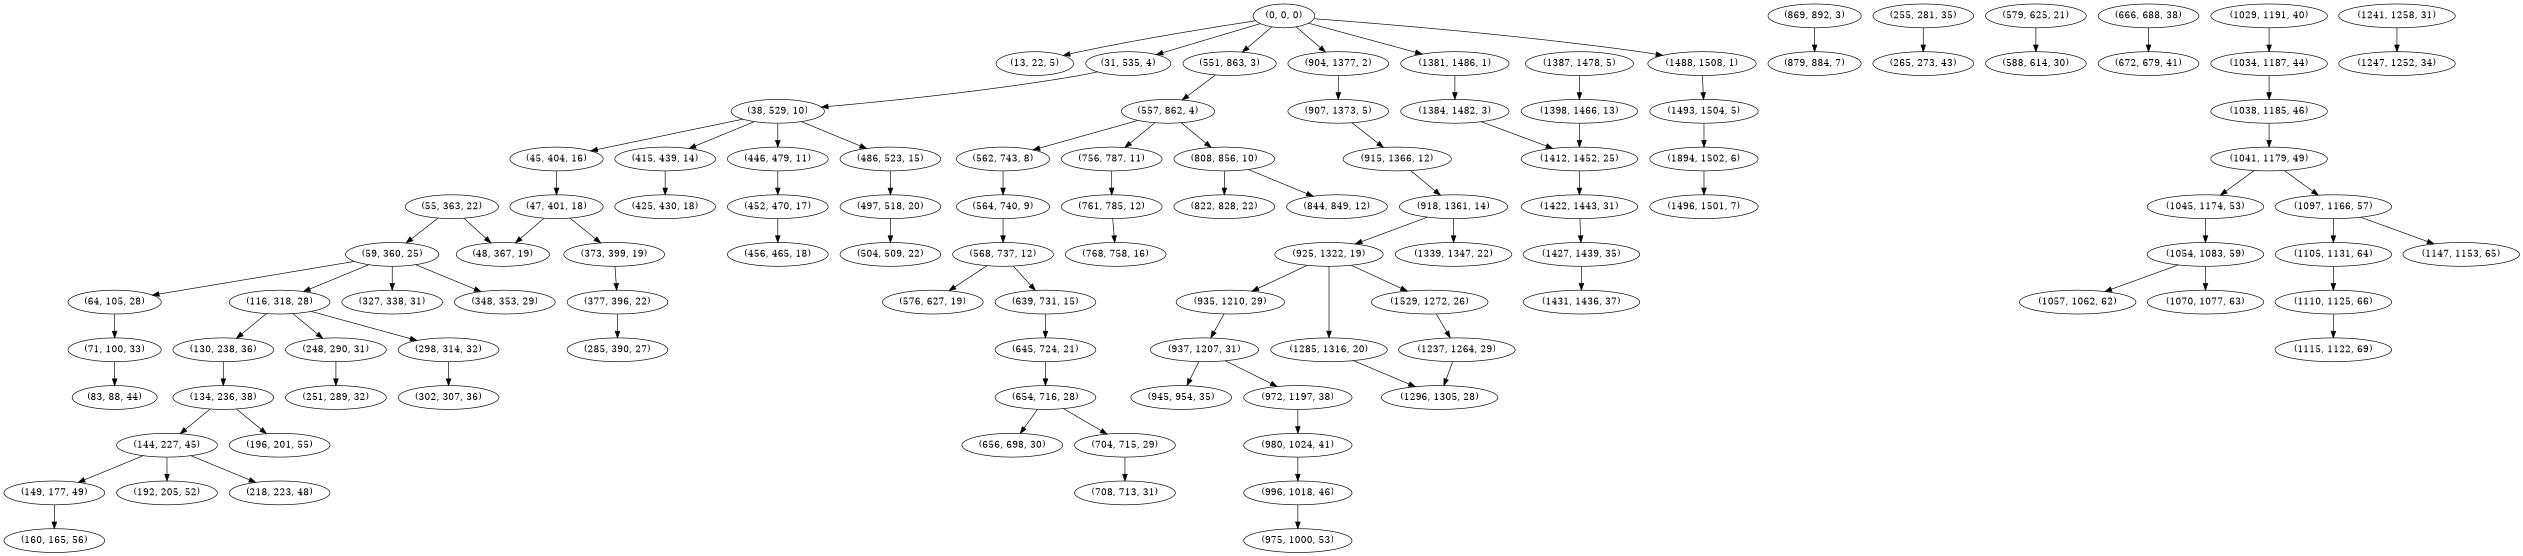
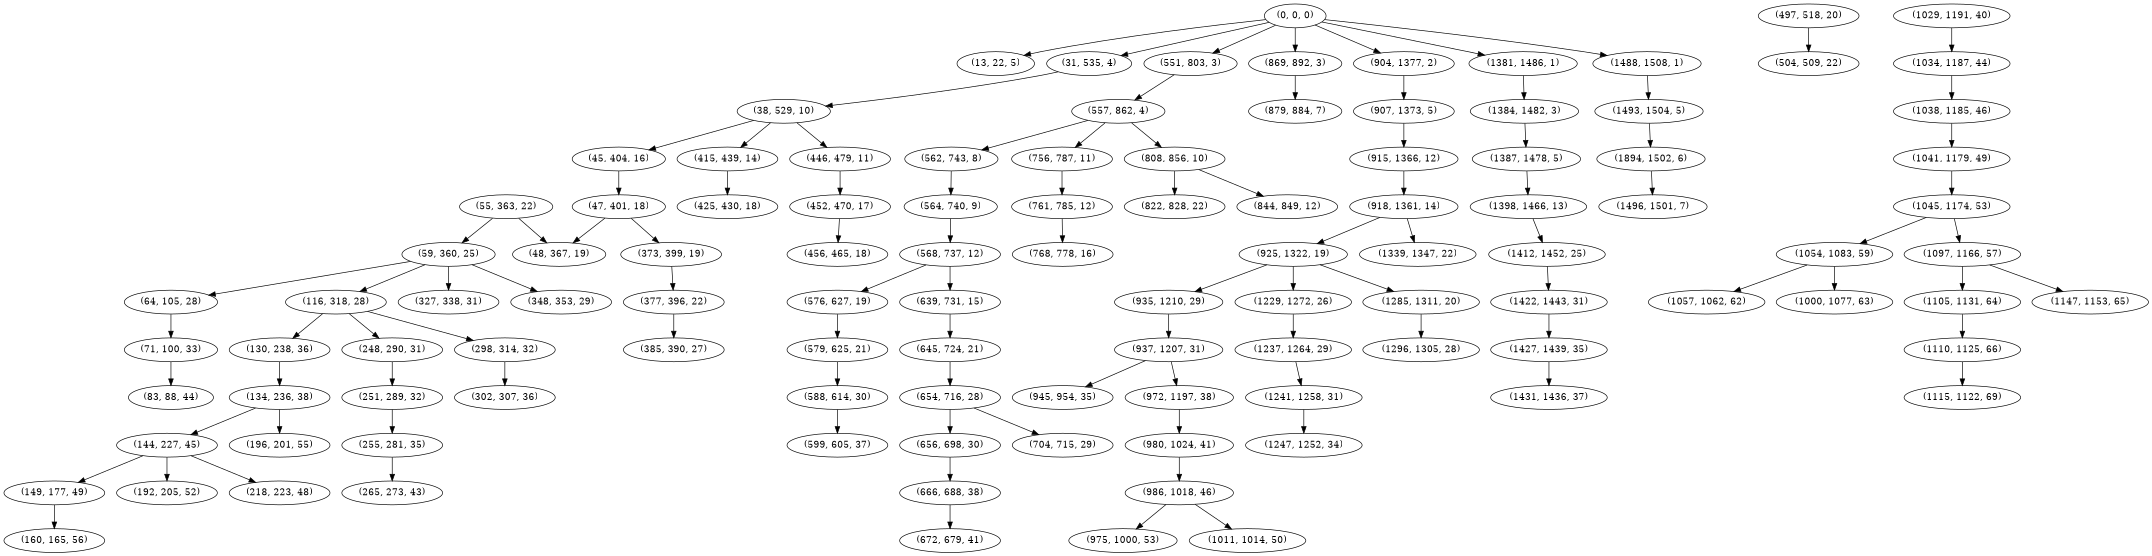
edge "(0, 0, 0)" -> "(869, 892, 3)": added
node "(551, 863, 3)": label "(551, 863, 3)" -> "(551, 803, 3)"
edge "(1384, 1482, 3)" -> "(1412, 1452, 25)": now "(1384, 1482, 3)" -> "(1387, 1478, 5)"
node "(486, 523, 15)": removed
edge "(1041, 1179, 49)" -> "(1097, 1166, 57)": now "(1045, 1174, 53)" -> "(1097, 1166, 57)"
node "(768, 758, 16)": label "(768, 758, 16)" -> "(768, 778, 16)"
node "(1529, 1272, 26)": label "(1529, 1272, 26)" -> "(1229, 1272, 26)"
node "(1070, 1077, 63)": label "(1070, 1077, 63)" -> "(1000, 1077, 63)"
edge "(576, 627, 19)" -> "(579, 625, 21)": added
node "(285, 390, 27)": label "(285, 390, 27)" -> "(385, 390, 27)"
node "(1285, 1316, 20)": label "(1285, 1316, 20)" -> "(1285, 1311, 20)"
edge "(1237, 1264, 29)" -> "(1296, 1305, 28)": now "(1237, 1264, 29)" -> "(1241, 1258, 31)"
edge "(251, 289, 32)" -> "(255, 281, 35)": added
node "(599, 605, 37)": added
edge "(656, 698, 30)" -> "(666, 688, 38)": added
node "(708, 713, 31)": removed
node "(996, 1018, 46)": label "(996, 1018, 46)" -> "(986, 1018, 46)"
node "(1011, 1014, 50)": added
